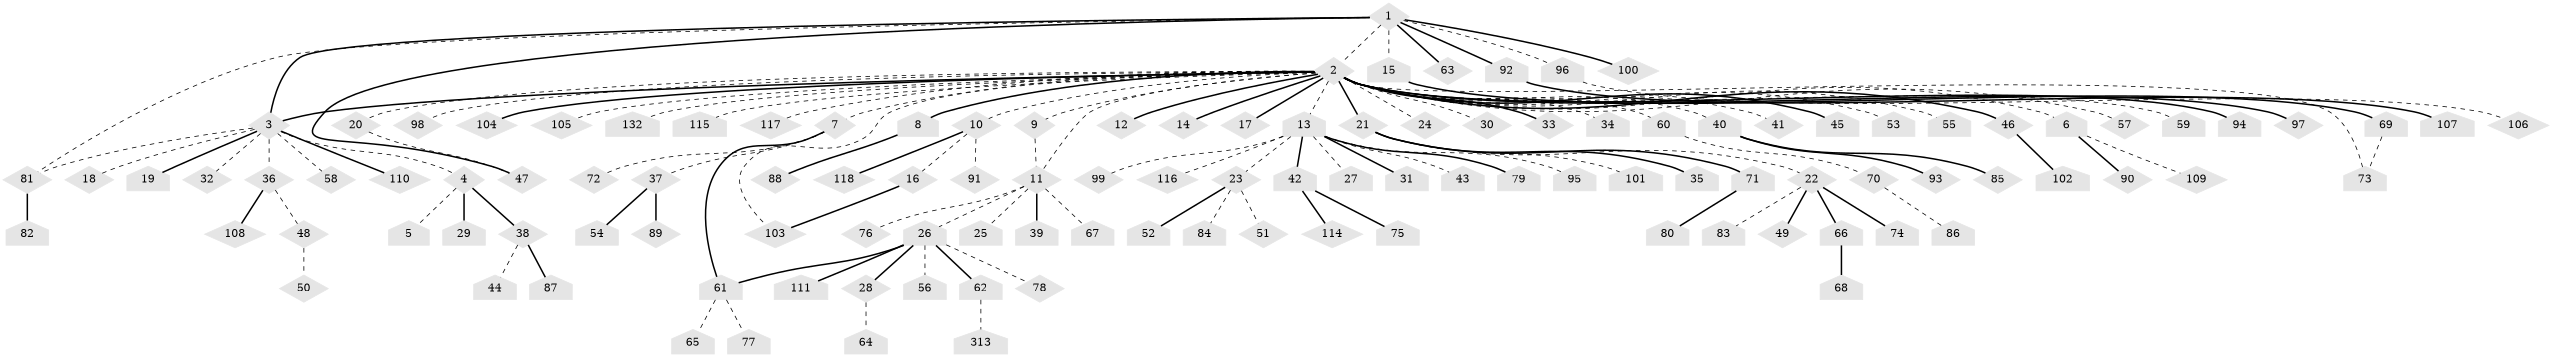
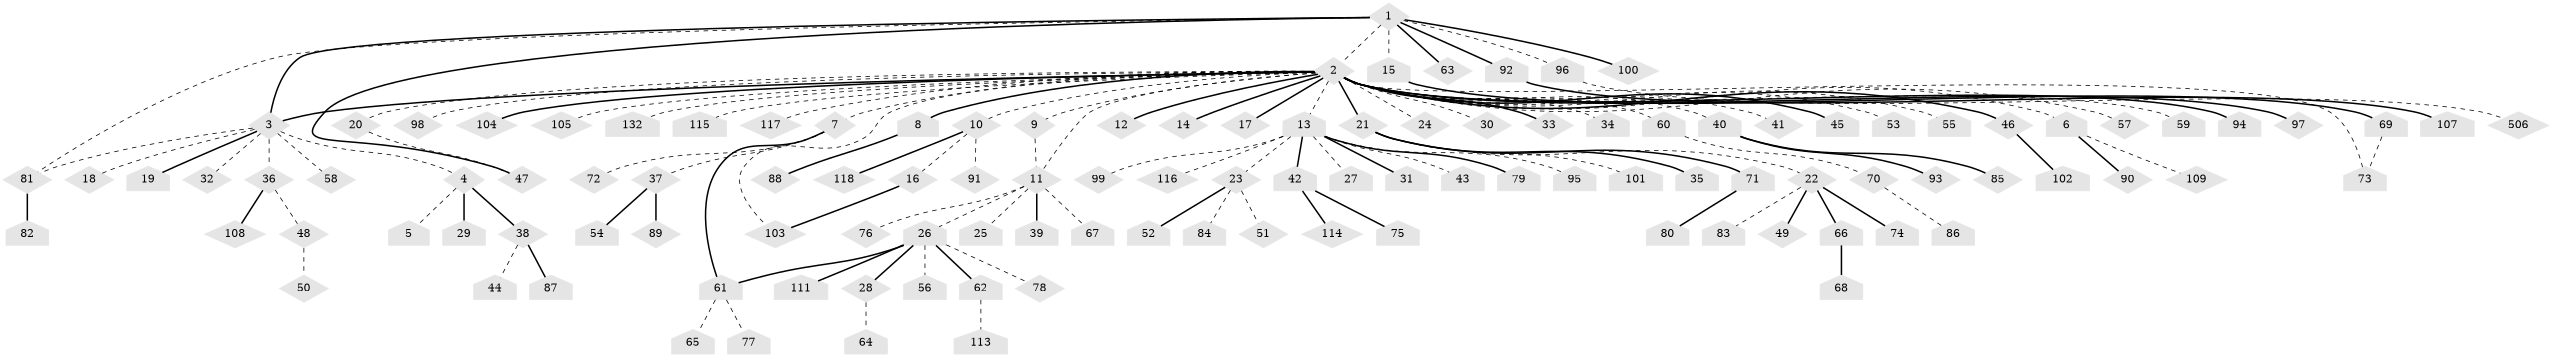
node "106": label "106" -> "506"
node "110": removed
node "313": label "313" -> "113"
